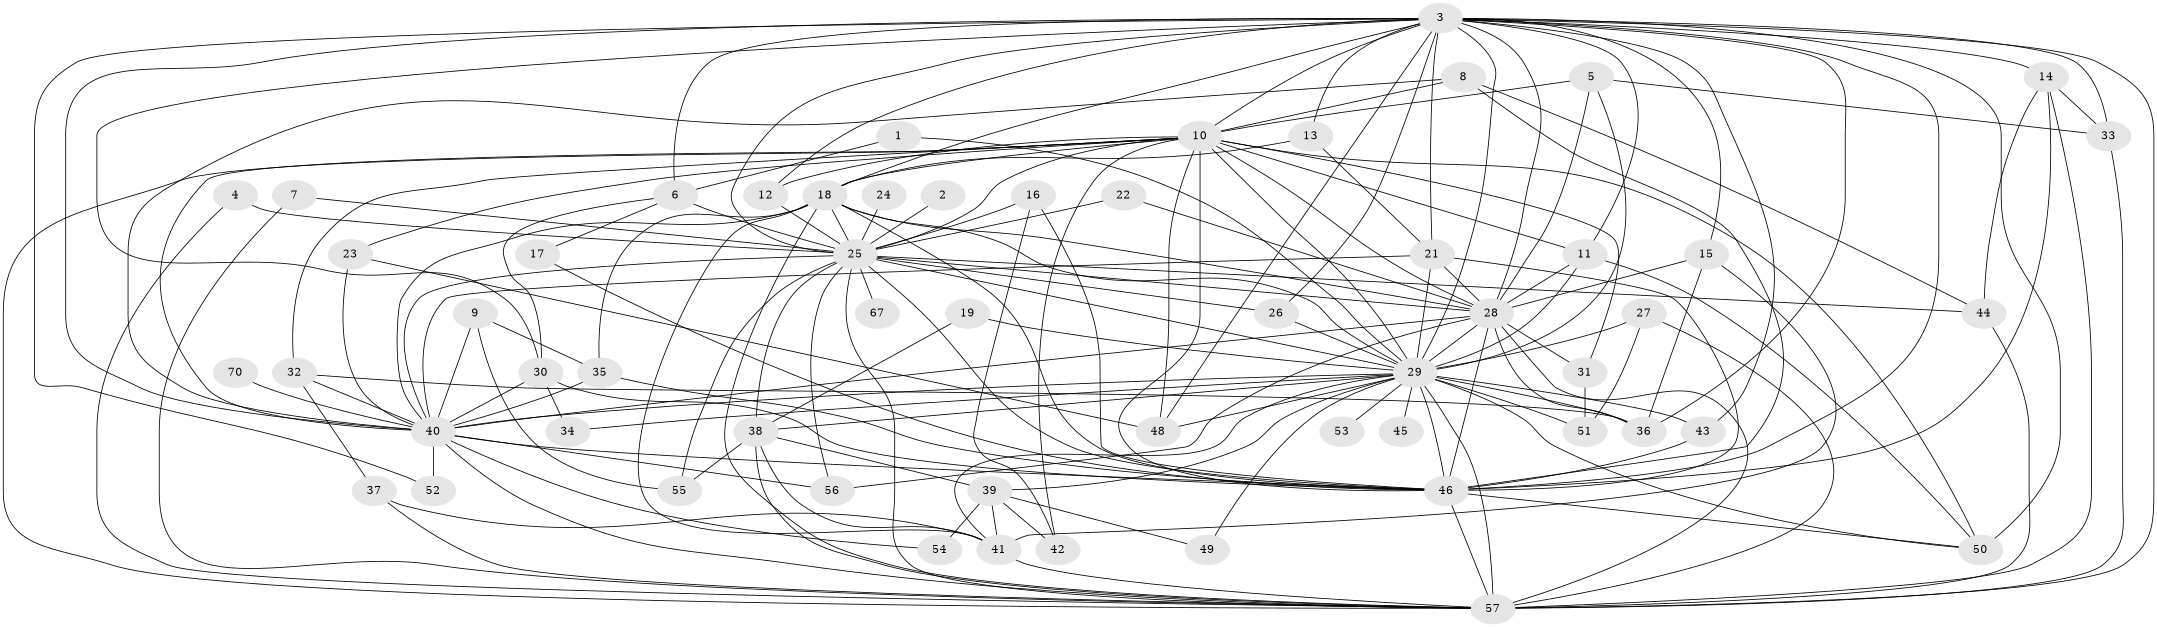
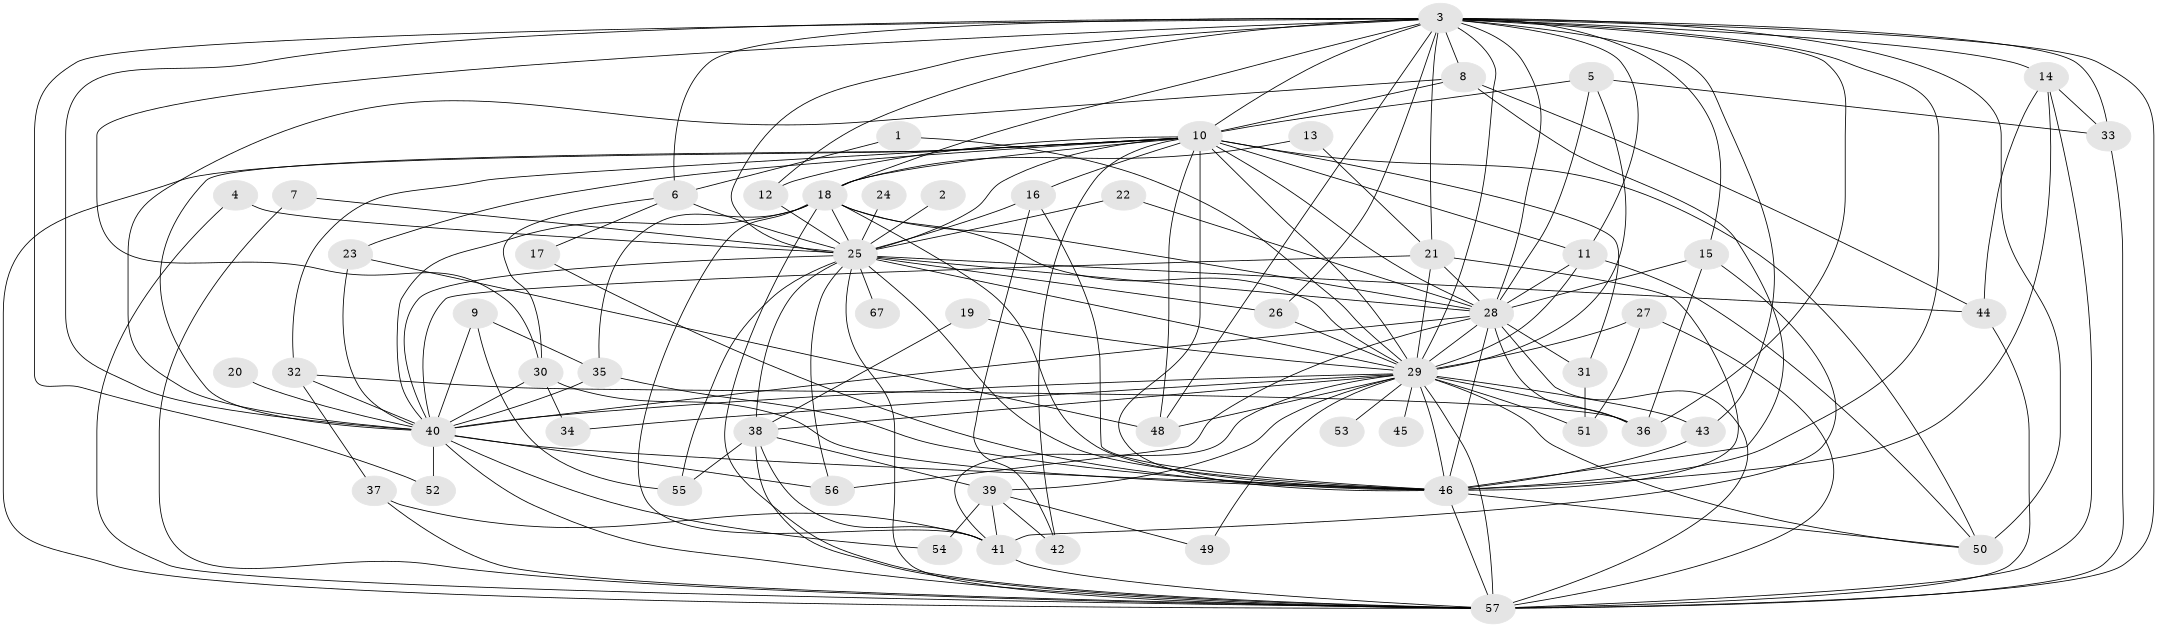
edge "3" -- "13": now "3" -- "8"
edge "10" -- "16": added
node "70": label "70" -> "20"
